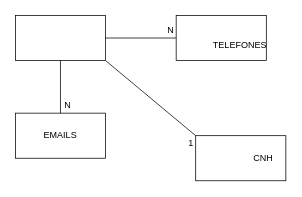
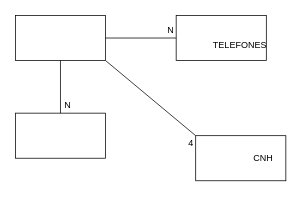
node "EMAILS": removed
node "1": label "1" -> "4"
